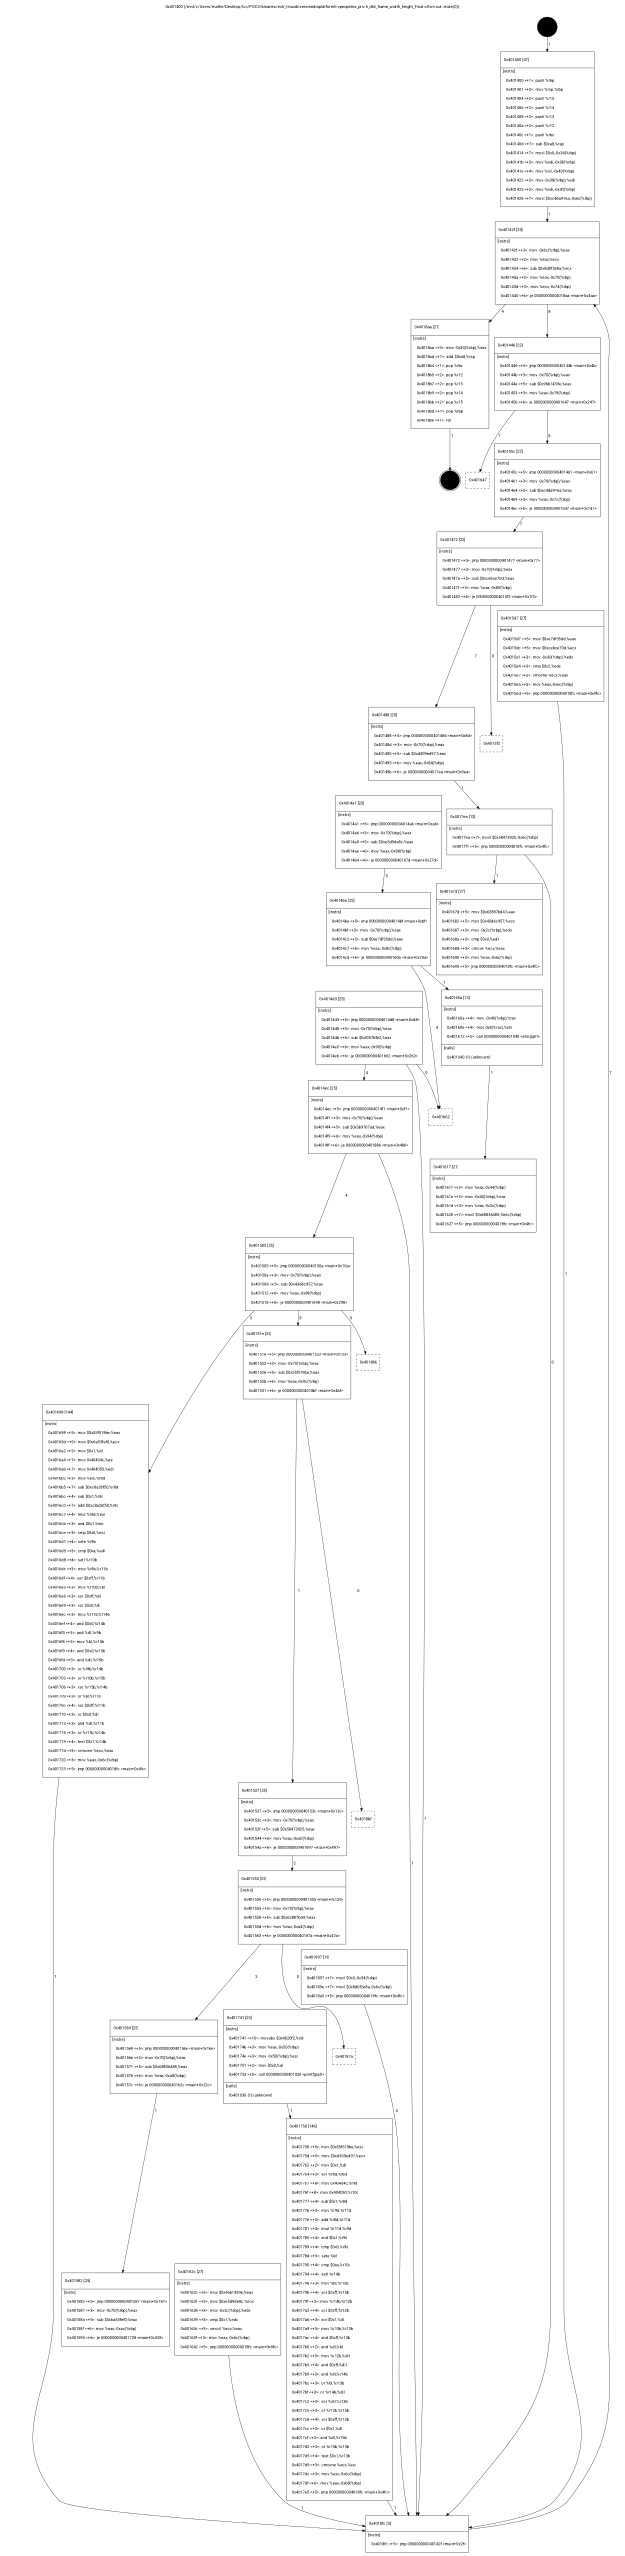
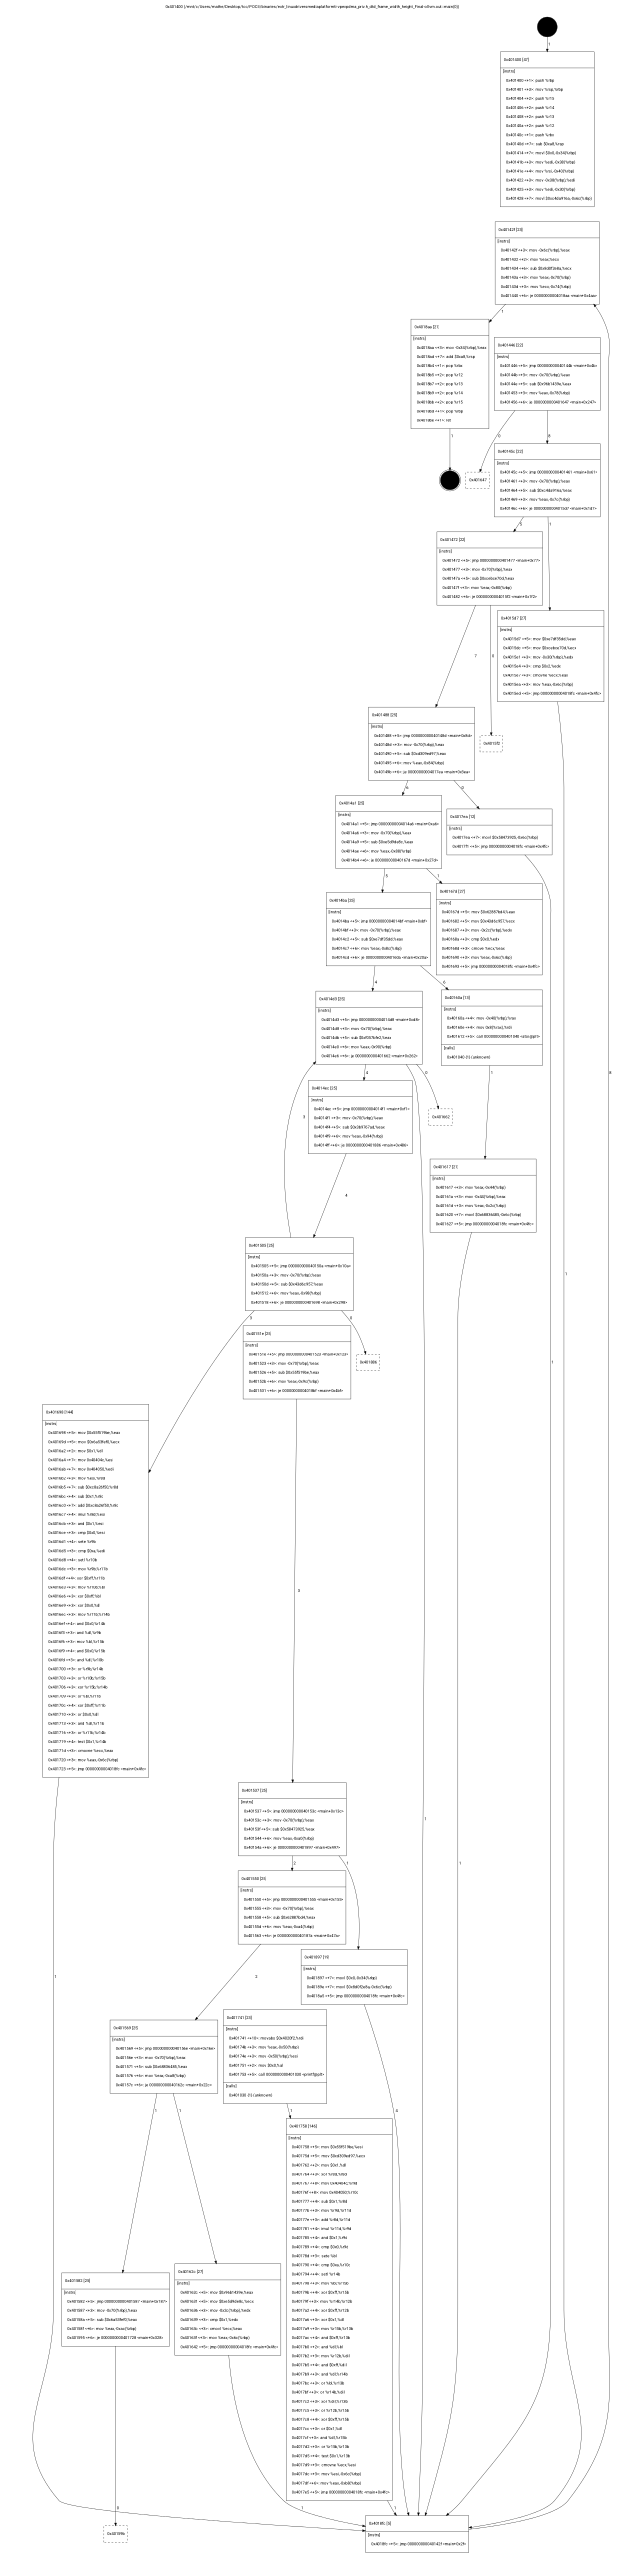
edge "0x401400 [47]" -> "0x40142f [23]": removed, label "1"
edge "0x40142f [23]" -> "0x4018aa [21]": label " 4" -> " 1"
edge "0x40142f [23]" -> "0x401446 [22]": removed, label "8"
edge "0x401446 [22]" -> "0x401647": label " 7" -> " 0"
edge "0x40145c [22]" -> "0x401472 [22]": label " 7" -> " 5"
edge "0x40145c [22]" -> "0x4015d7 [27]": added, label "1"
edge "0x401488 [25]" -> "0x4014a1 [25]": added, label "6"
edge "0x401488 [25]" -> "0x4017ea [12]": label " 1" -> " 0"
edge "0x4017ea [12]" -> "0x40167d [27]": now "0x4014a1 [25]" -> "0x40167d [27]"
edge "0x4014ba [25]" -> "0x40160a [13]": label " 1" -> " 6"
edge "0x4014ba [25]" -> "0x401662": now "0x4014ba [25]" -> "0x4014d3 [25]"
edge "0x4018fc [5]" -> "0x40142f [23]": label " 7" -> " 8"
edge "0x401505 [25]" -> "0x40151e [25]": now "0x401505 [25]" -> "0x4014d3 [25]"
edge "0x4017ea [12]" -> "0x4018fc [5]": label " 0" -> " 1"
edge "0x40151e [25]" -> "0x401537 [25]": label " 1" -> " 3"
node "0x4018bf": removed
edge "0x4014ec [25]" -> "0x4018fc [5]": now "0x401617 [21]" -> "0x4018fc [5]"
edge "0x401537 [25]" -> "0x401897 [19]": added, label "1"
node "0x40187a": removed
edge "0x401569 [25]" -> "0x40162c [27]": added, label "1"
node "0x40159b": added
